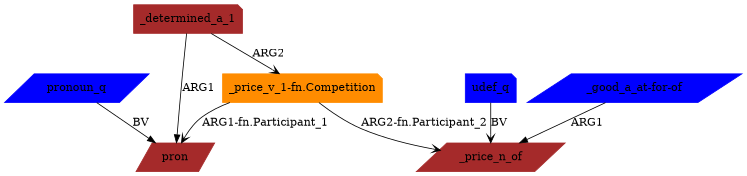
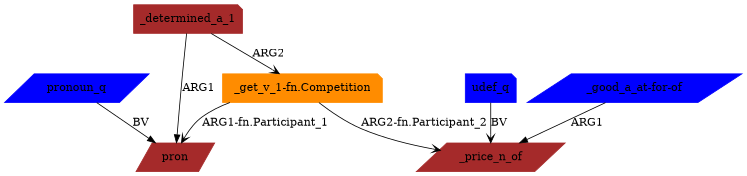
node "_price_v_1-fn.Competition": label "_price_v_1-fn.Competition" -> "_get_v_1-fn.Competition"
